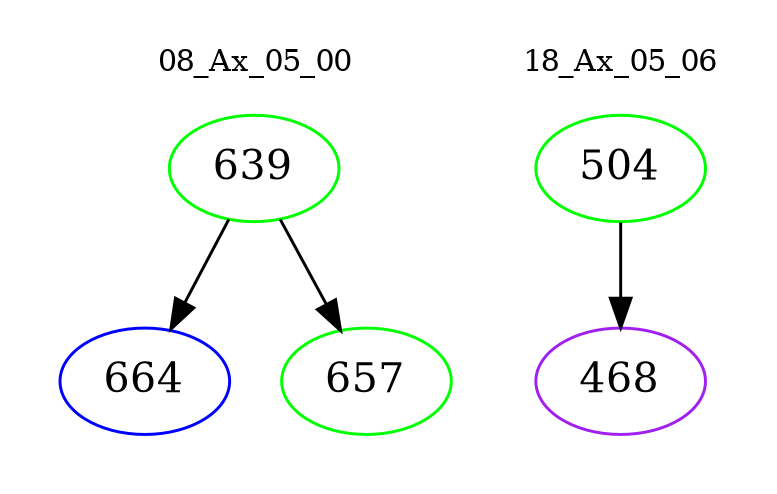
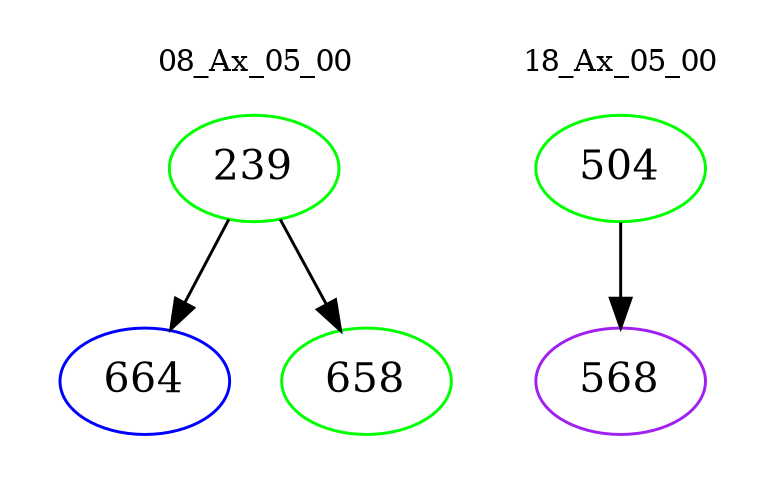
cluster "18_Ax_05_06": label "18_Ax_05_06" -> "18_Ax_05_00"
node "639": label "639" -> "239"
node "657": label "657" -> "658"
node "468": label "468" -> "568"
